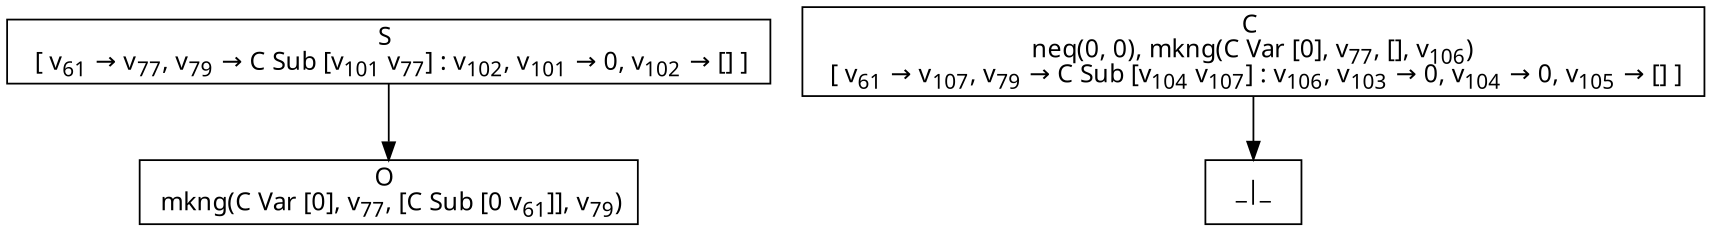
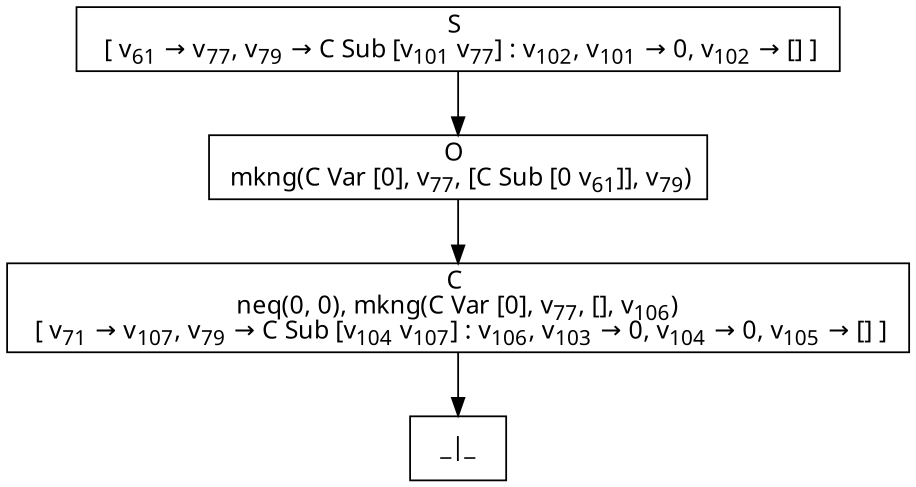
node "C": text "61" -> "71"
edge "O" -> "C": added
